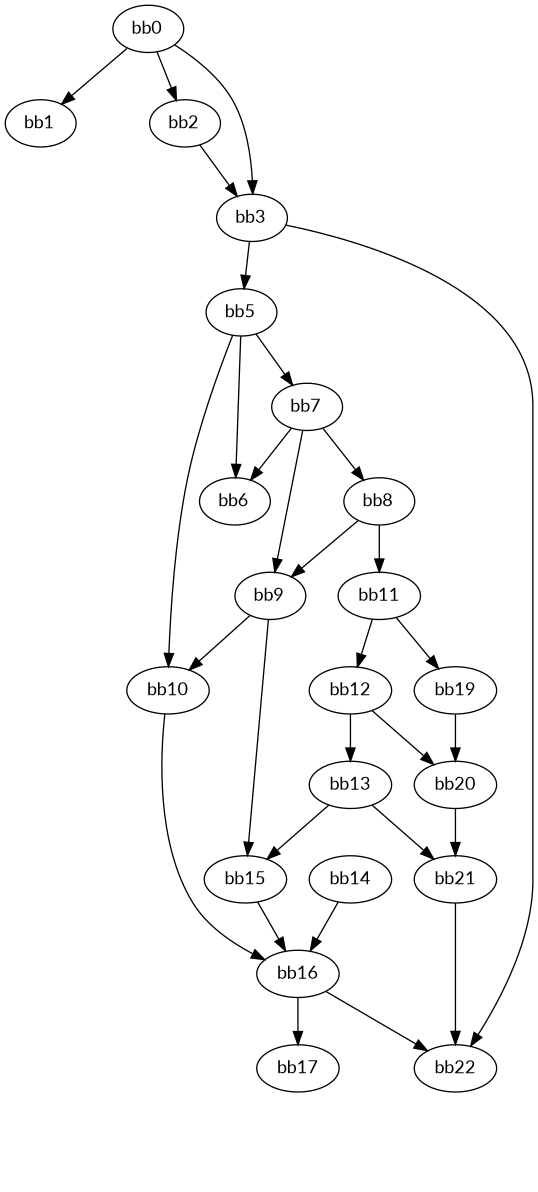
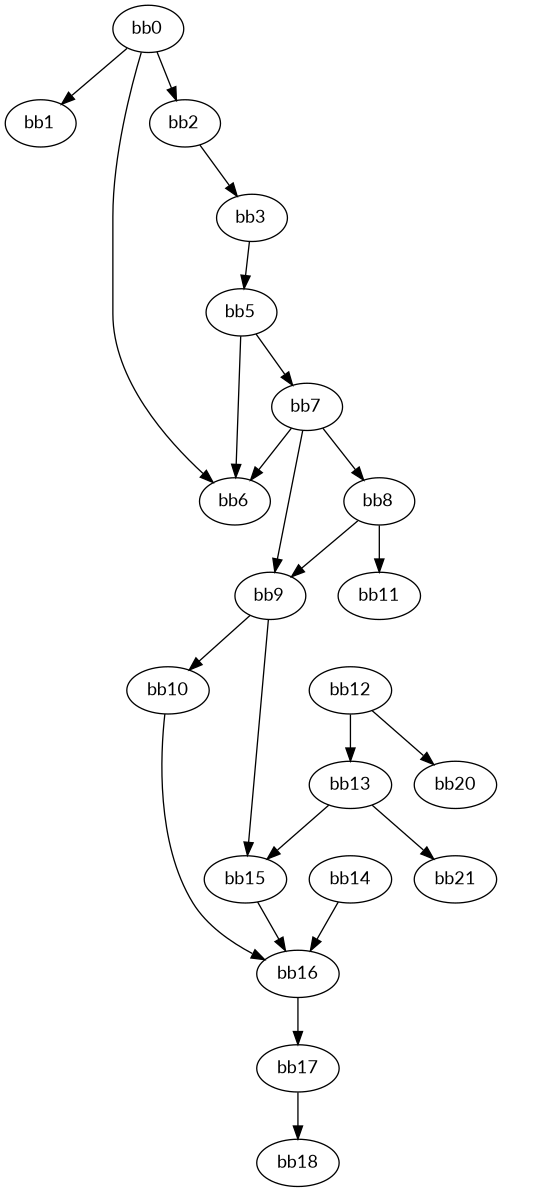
edge "bb0" -> "bb3": now "bb0" -> "bb6"
edge "bb5" -> "bb10": removed
edge "bb11" -> "bb12": removed
node "bb19": removed
edge "bb20" -> "bb21": removed
node "bb22": removed
node "bb18": added
